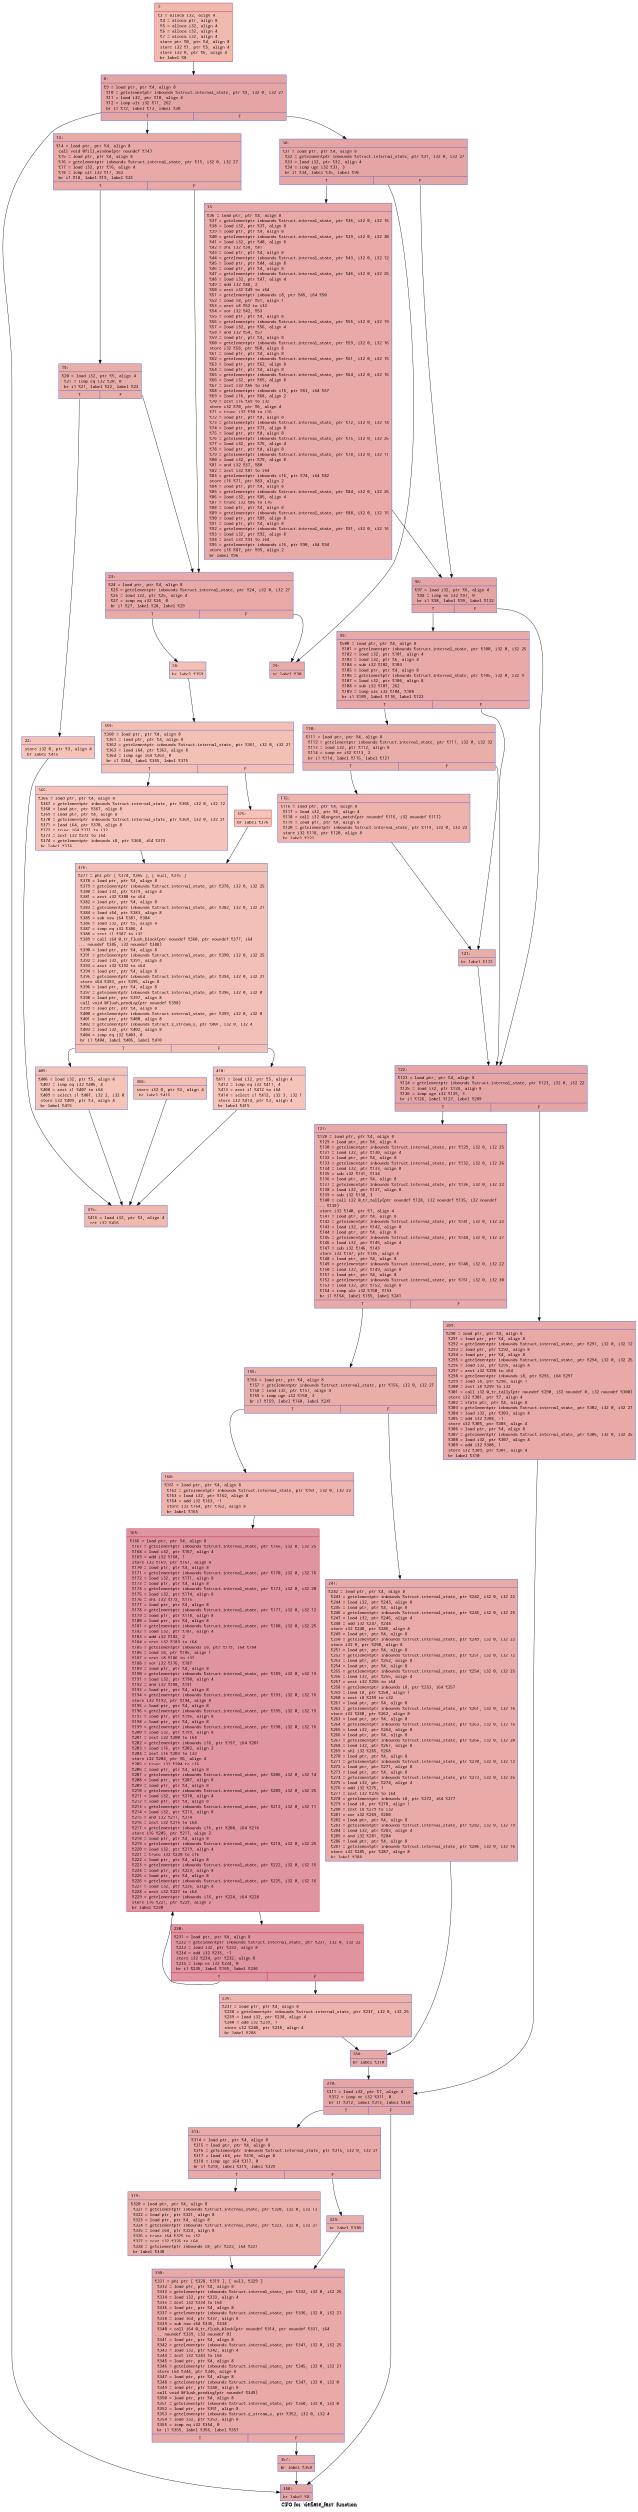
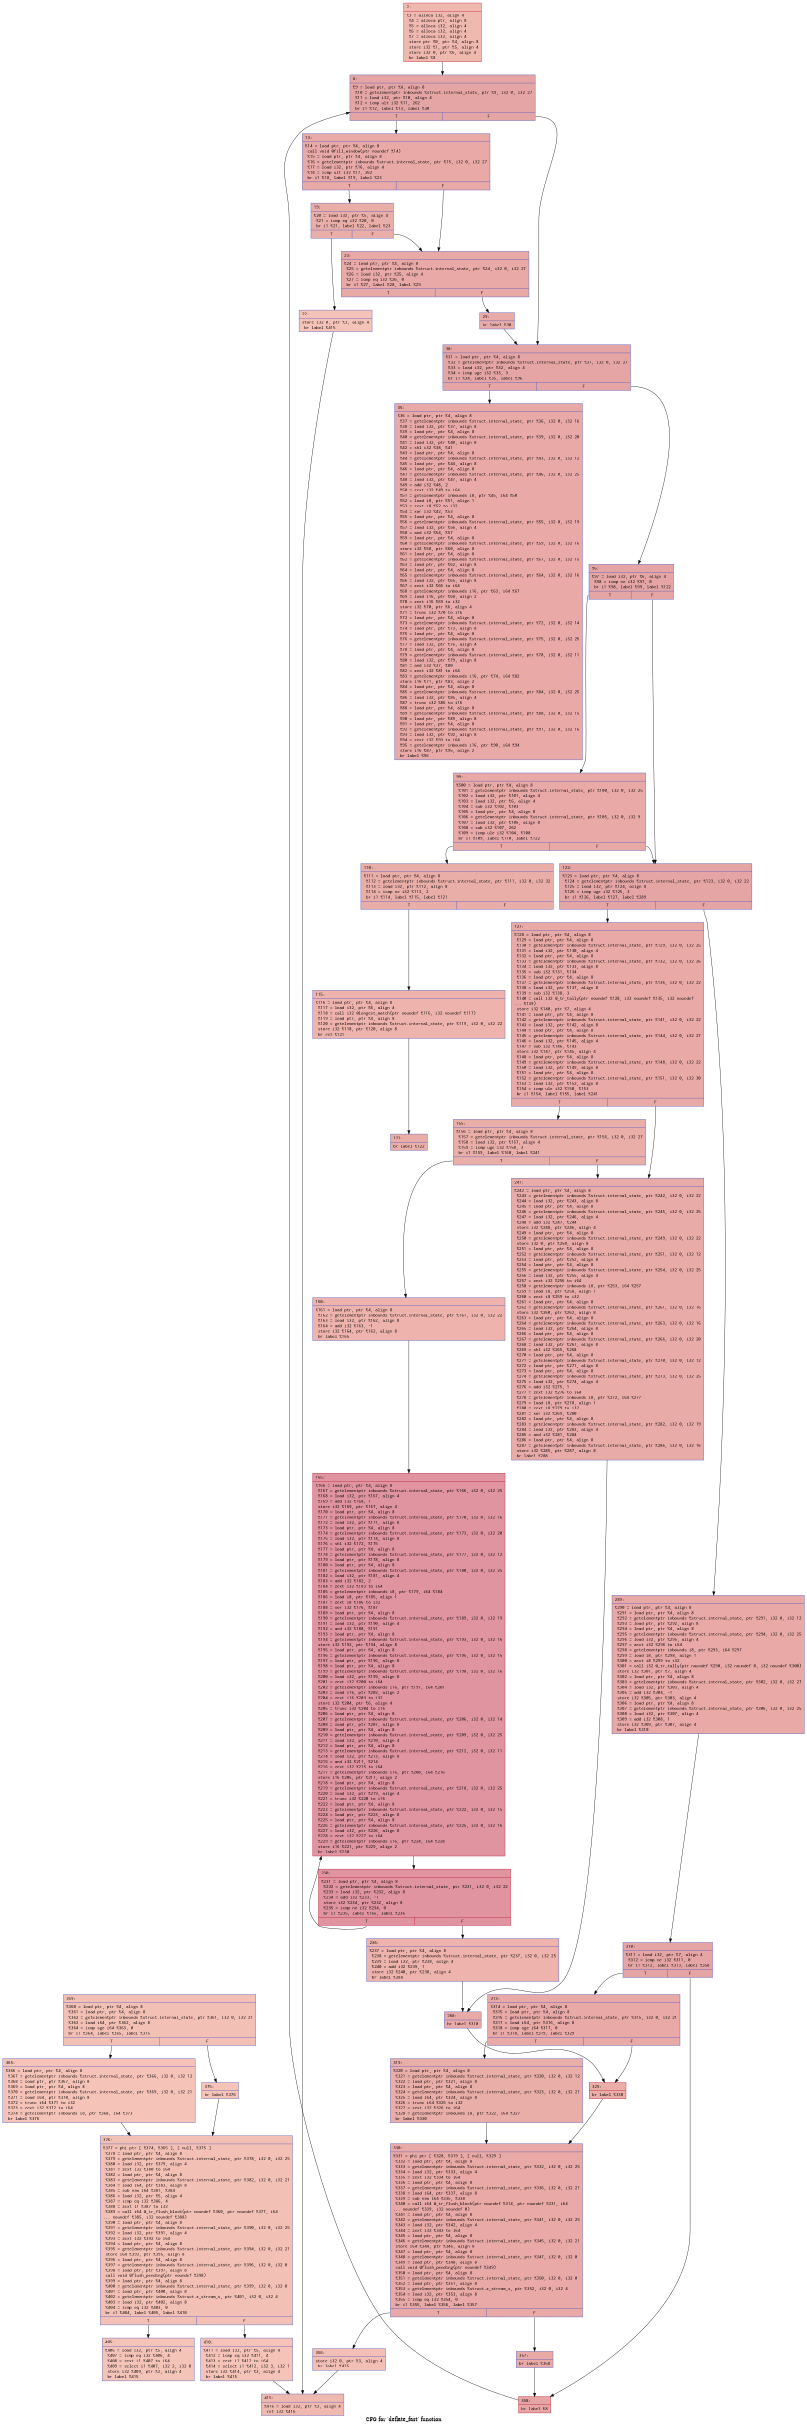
edge "30:" -> "29:": reversed
edge "35:" -> "96:": removed
node "28:": removed
node "375:": color #b70d28ff -> #3d50c3ff
node "115:": text "br label %121" -> "br ret %121"
edge "110:" -> "121:": removed
edge "121:" -> "122:": removed
edge "127:" -> "241:": added
edge "405:" -> "415:": removed
edge "8:" -> "358:": reversed
node "289:": text "%302 = state ptr, ptr %4, align 8" -> "%302 = load ptr, ptr %4, align 8"
edge "288:" -> "310:": now "288:" -> "329:"
node "329:": color #3d50c3ff -> #b70d28ff
edge "330:" -> "356:": added
node "358:": color #3d50c3ff -> #b70d28ff
